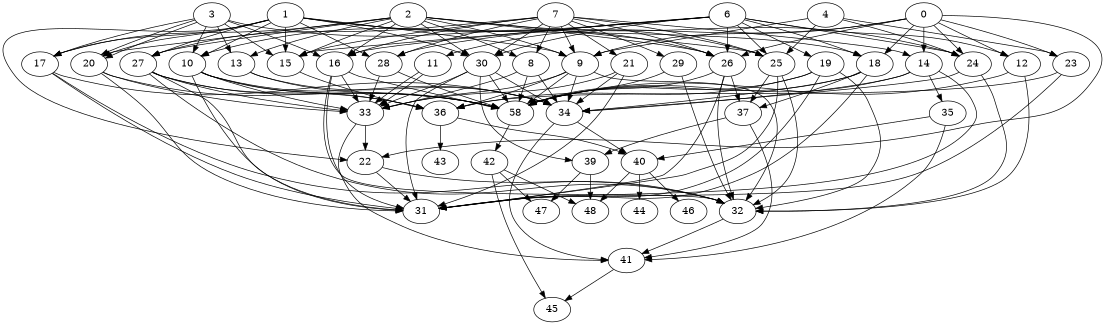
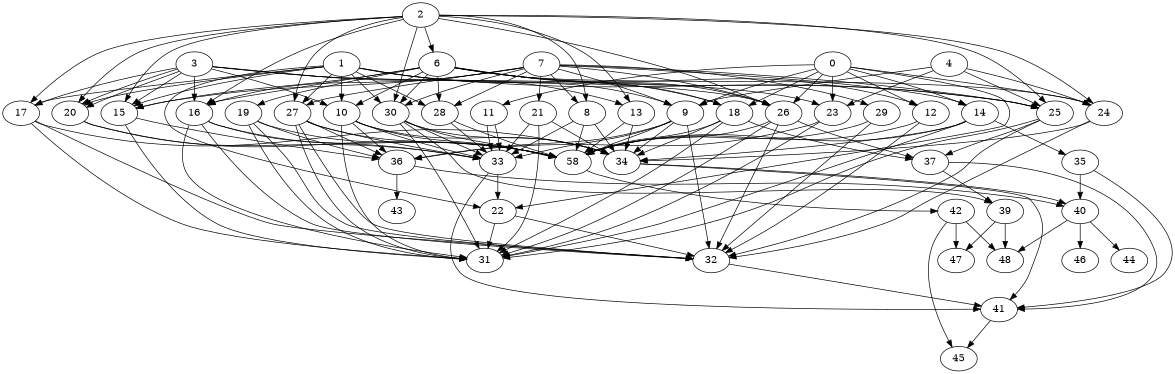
edge "2" -> "9": now "2" -> "6"
edge "3" -> "23": added
edge "20" -> "31": now "15" -> "31"
